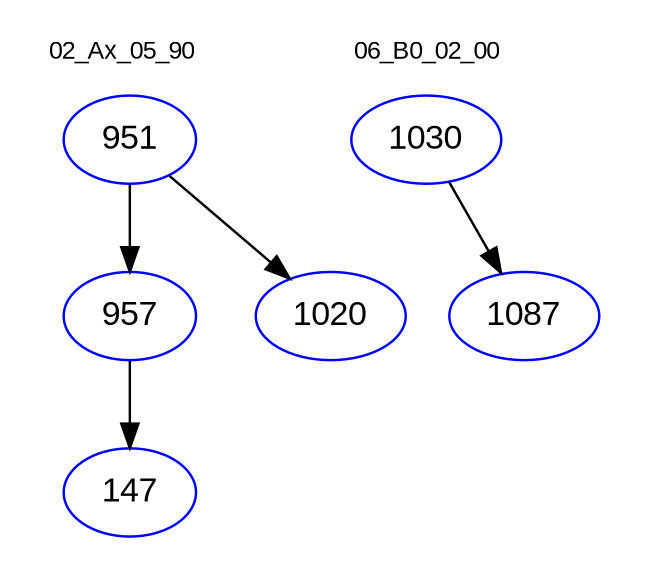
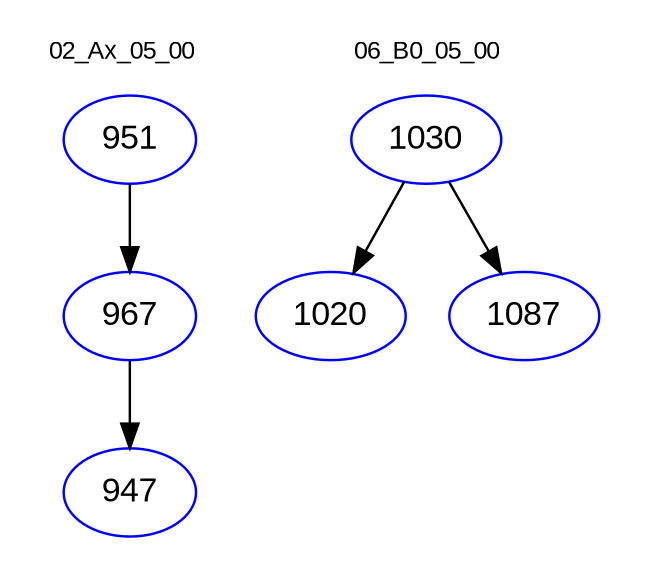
cluster "02_Ax_05_90": label "02_Ax_05_90" -> "02_Ax_05_00"
cluster "06_B0_02_00": label "06_B0_02_00" -> "06_B0_05_00"
edge "951" -> "1020": now "1030" -> "1020"
node "957": label "957" -> "967"
node "147": label "147" -> "947"
